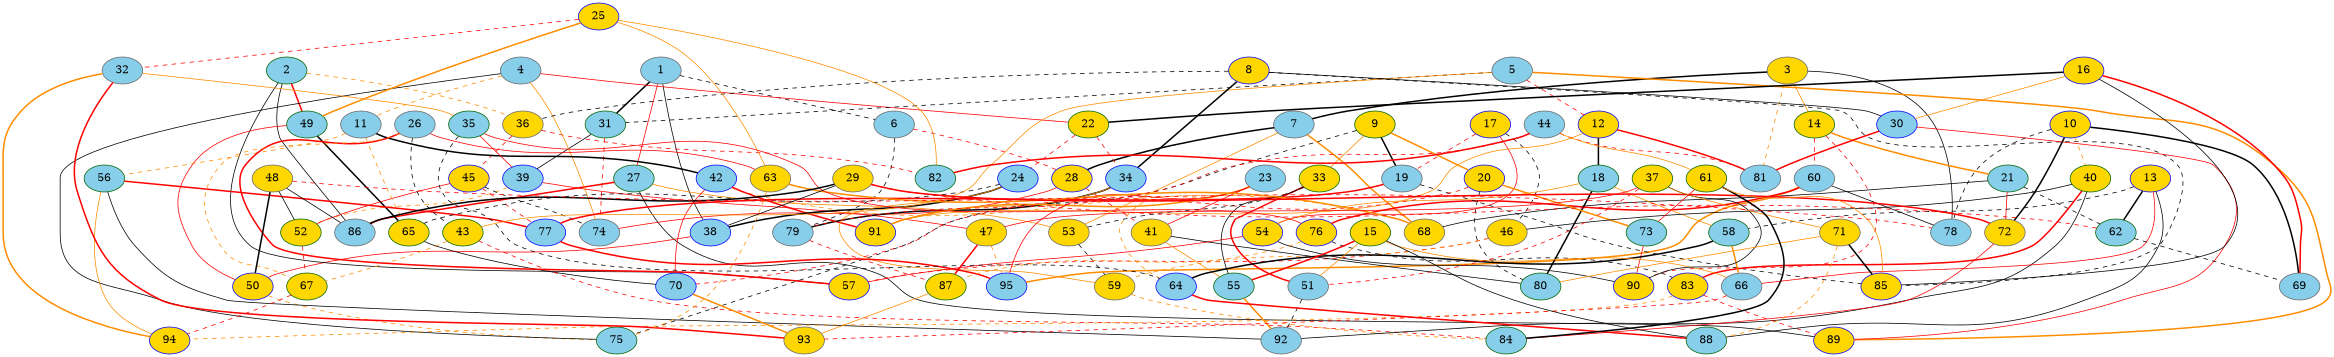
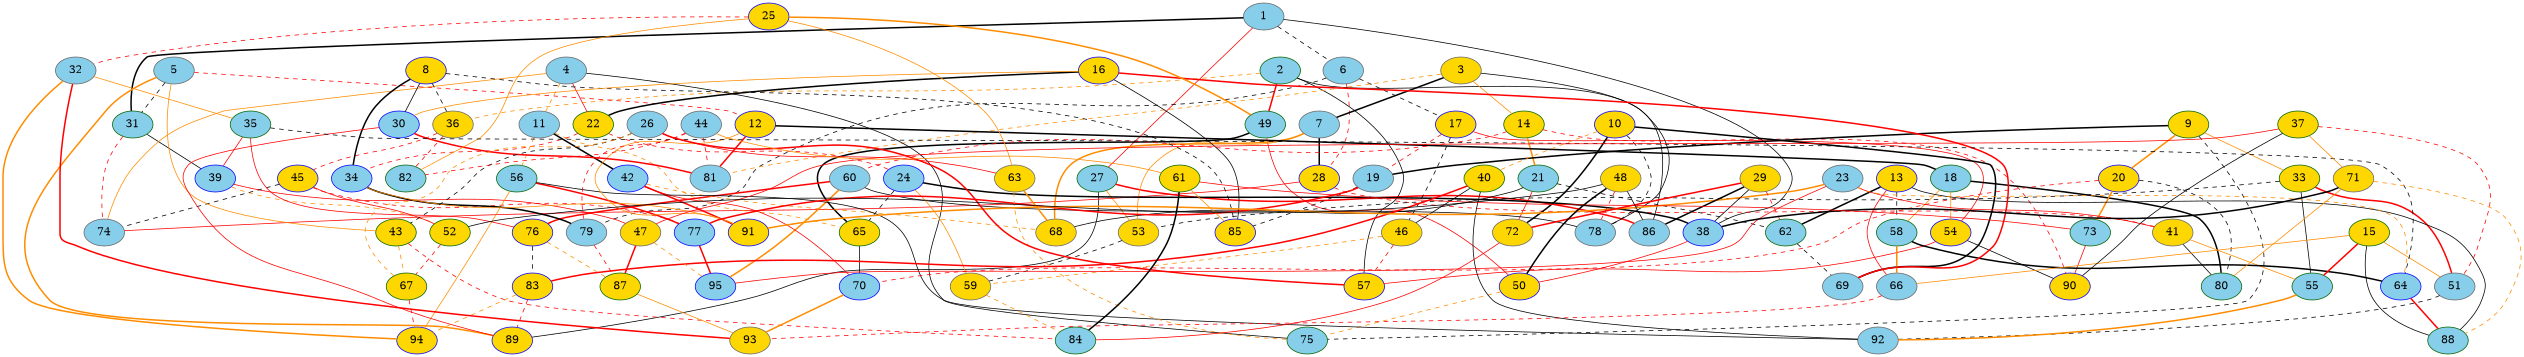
edge "6" -- "17": added
edge "44" -- "82": style bold -> dashed
edge "71" -- "85": now "71" -- "38"
